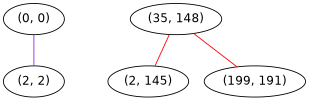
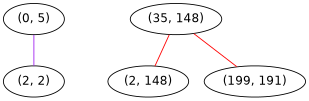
node "(0, 0)": label "(0, 0)" -> "(0, 5)"
node "(2, 145)": label "(2, 145)" -> "(2, 148)"
